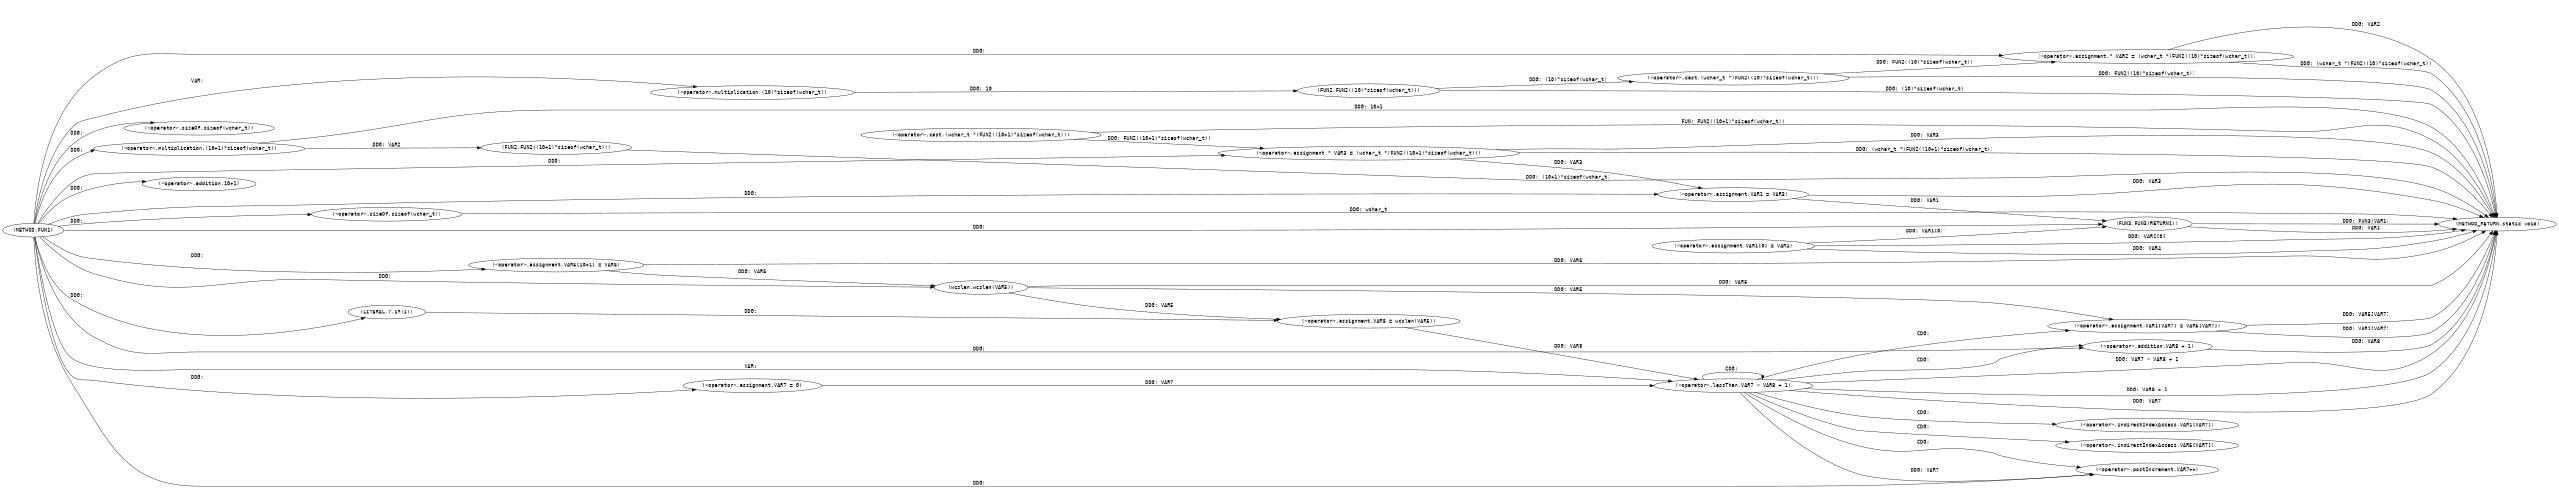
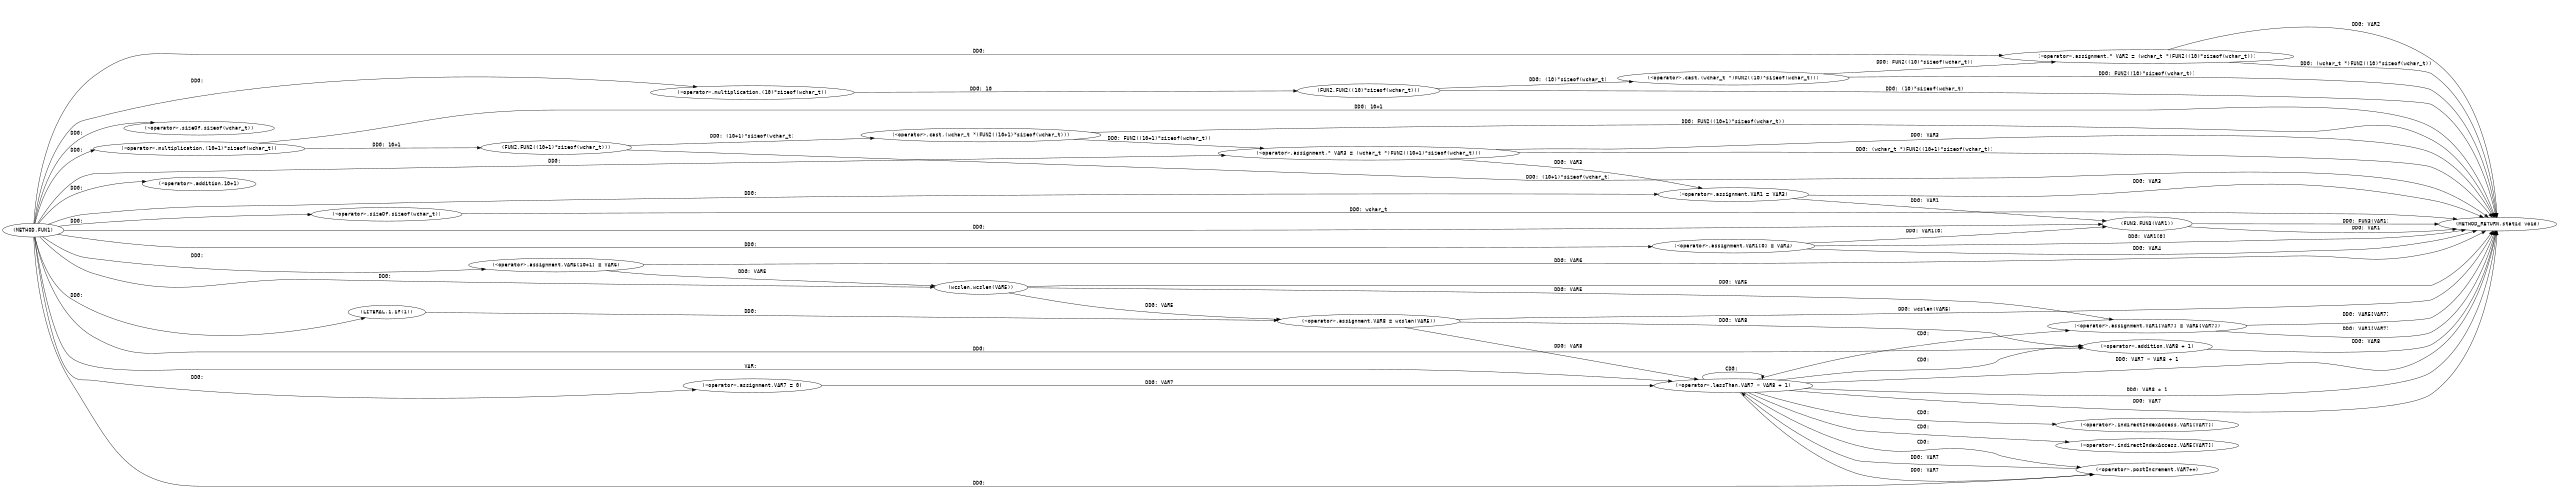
edge "(METHOD,FUN1)" -> "(<operator>.multiplication,(10)*sizeof(wchar_t))": label "VAR: " -> "DDG: "
edge "(<operator>.cast,(wchar_t *)FUN2((10+1)*sizeof(wchar_t)))" -> "(METHOD_RETURN,static void)": label "FUN: FUN2((10+1)*sizeof(wchar_t))" -> "DDG: FUN2((10+1)*sizeof(wchar_t))"
edge "(FUN2,FUN2((10+1)*sizeof(wchar_t)))" -> "(<operator>.cast,(wchar_t *)FUN2((10+1)*sizeof(wchar_t)))": added, label "DDG: (10+1)*sizeof(wchar_t)"
edge "(<operator>.multiplication,(10+1)*sizeof(wchar_t))" -> "(FUN2,FUN2((10+1)*sizeof(wchar_t)))": label "DDG: VAR2" -> "DDG: 10+1"
node "(FUN3,FUN3(RETURN1))": label "(FUN3,FUN3(RETURN1))" -> "(FUN3,FUN3(VAR1))"
edge "(METHOD,FUN1)" -> "(<operator>.assignment,VAR1[0] = VAR4)": added, label "DDG:"
node "(LITERAL,7,if(1))": label "(LITERAL,7,if(1))" -> "(LITERAL,1,if(1))"
edge "(<operator>.assignment,VAR8 = wcslen(VAR5))" -> "(METHOD_RETURN,static void)": added, label "DDG: wcslen(VAR5)"
edge "(<operator>.assignment,VAR8 = wcslen(VAR5))" -> "(<operator>.addition,VAR8 + 1)": added, label "DDG: VAR8"
edge "(<operator>.postIncrement,VAR7++)" -> "(<operator>.lessThan,VAR7 < VAR8 + 1)": added, label "DDG: VAR7"
